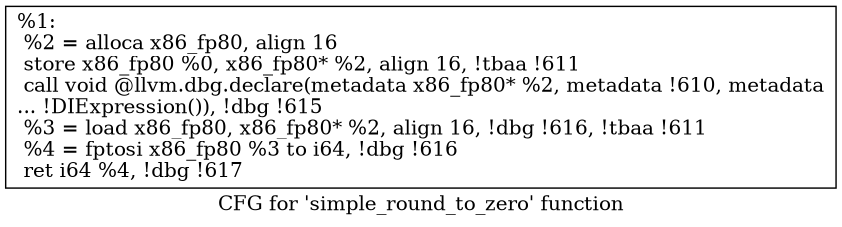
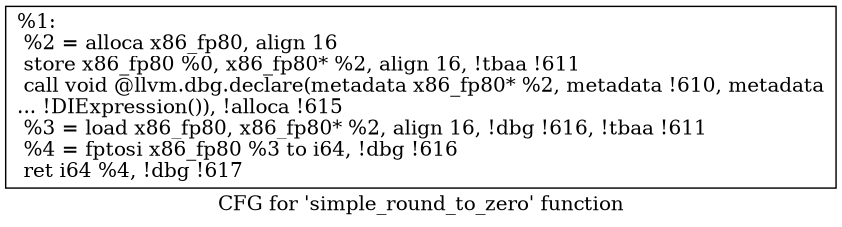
node "%1:": text "... !DIExpression()), !dbg !615" -> "... !DIExpression()), !alloca !615"
